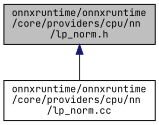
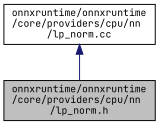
edge "onnxruntime/onnxruntime /core/providers/cpu/nn /lp_norm.cc" -> "onnxruntime/onnxruntime /core/providers/cpu/nn /lp_norm.h": reversed
